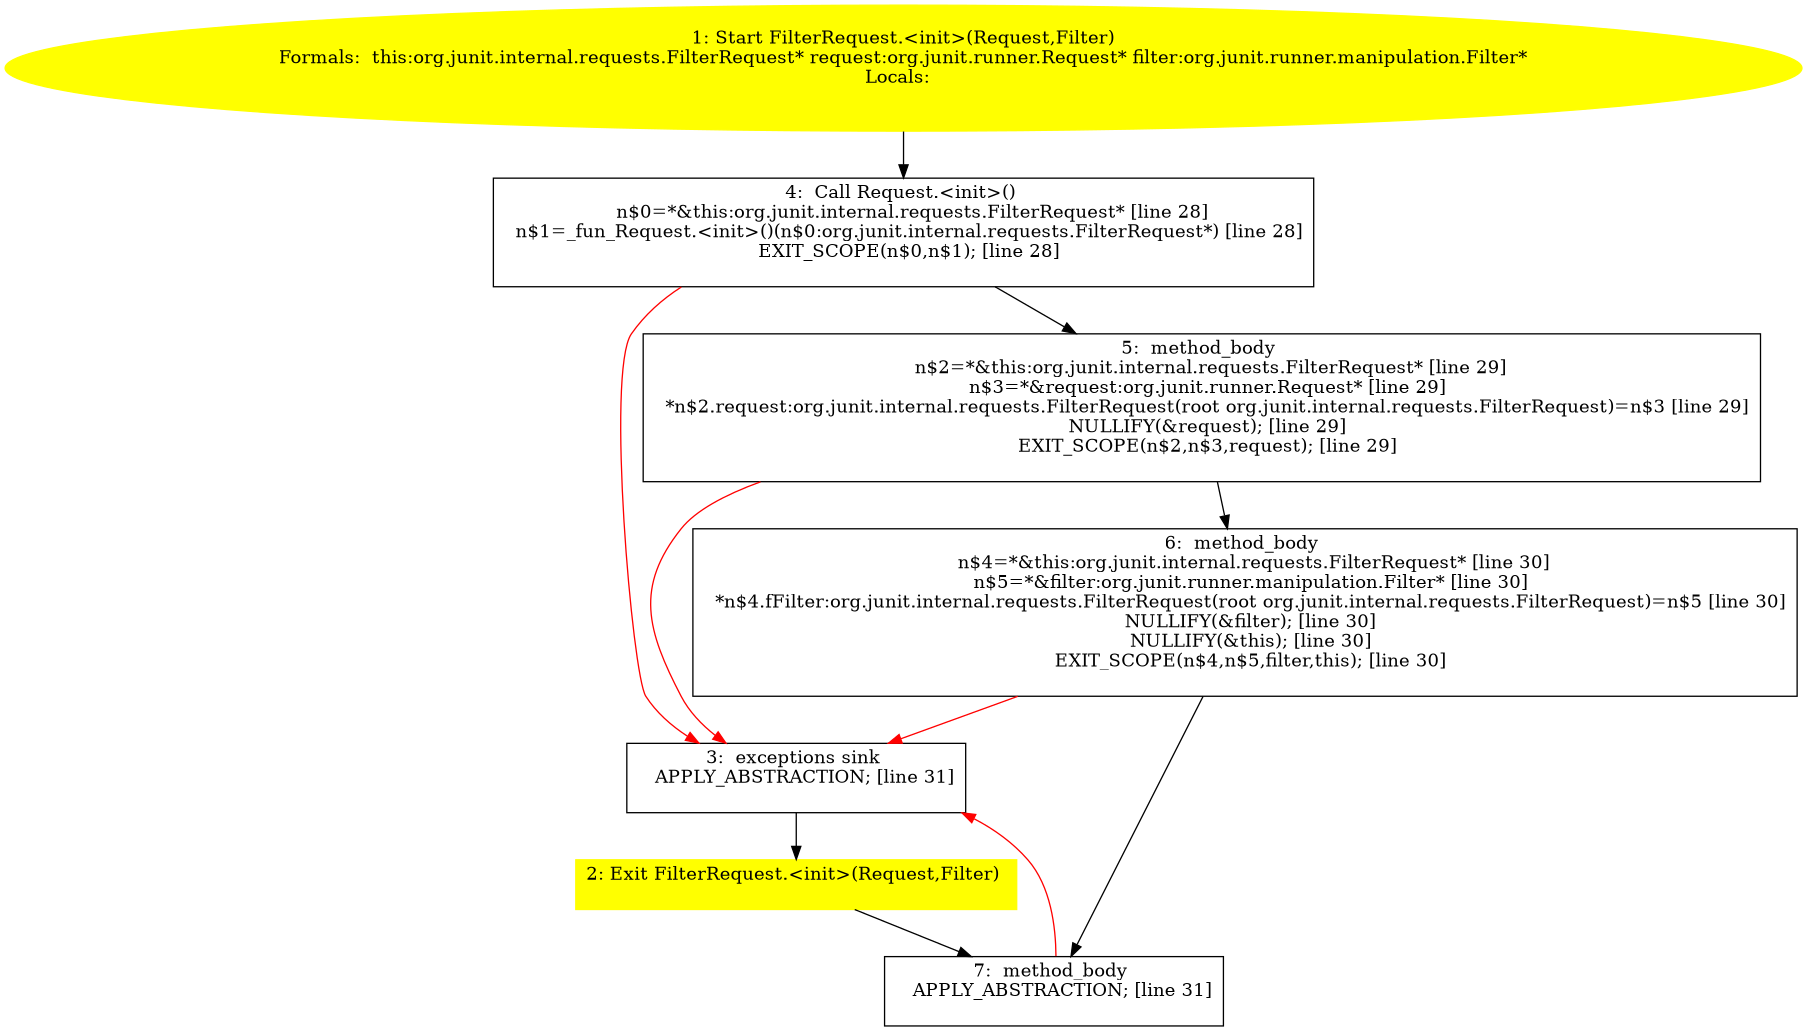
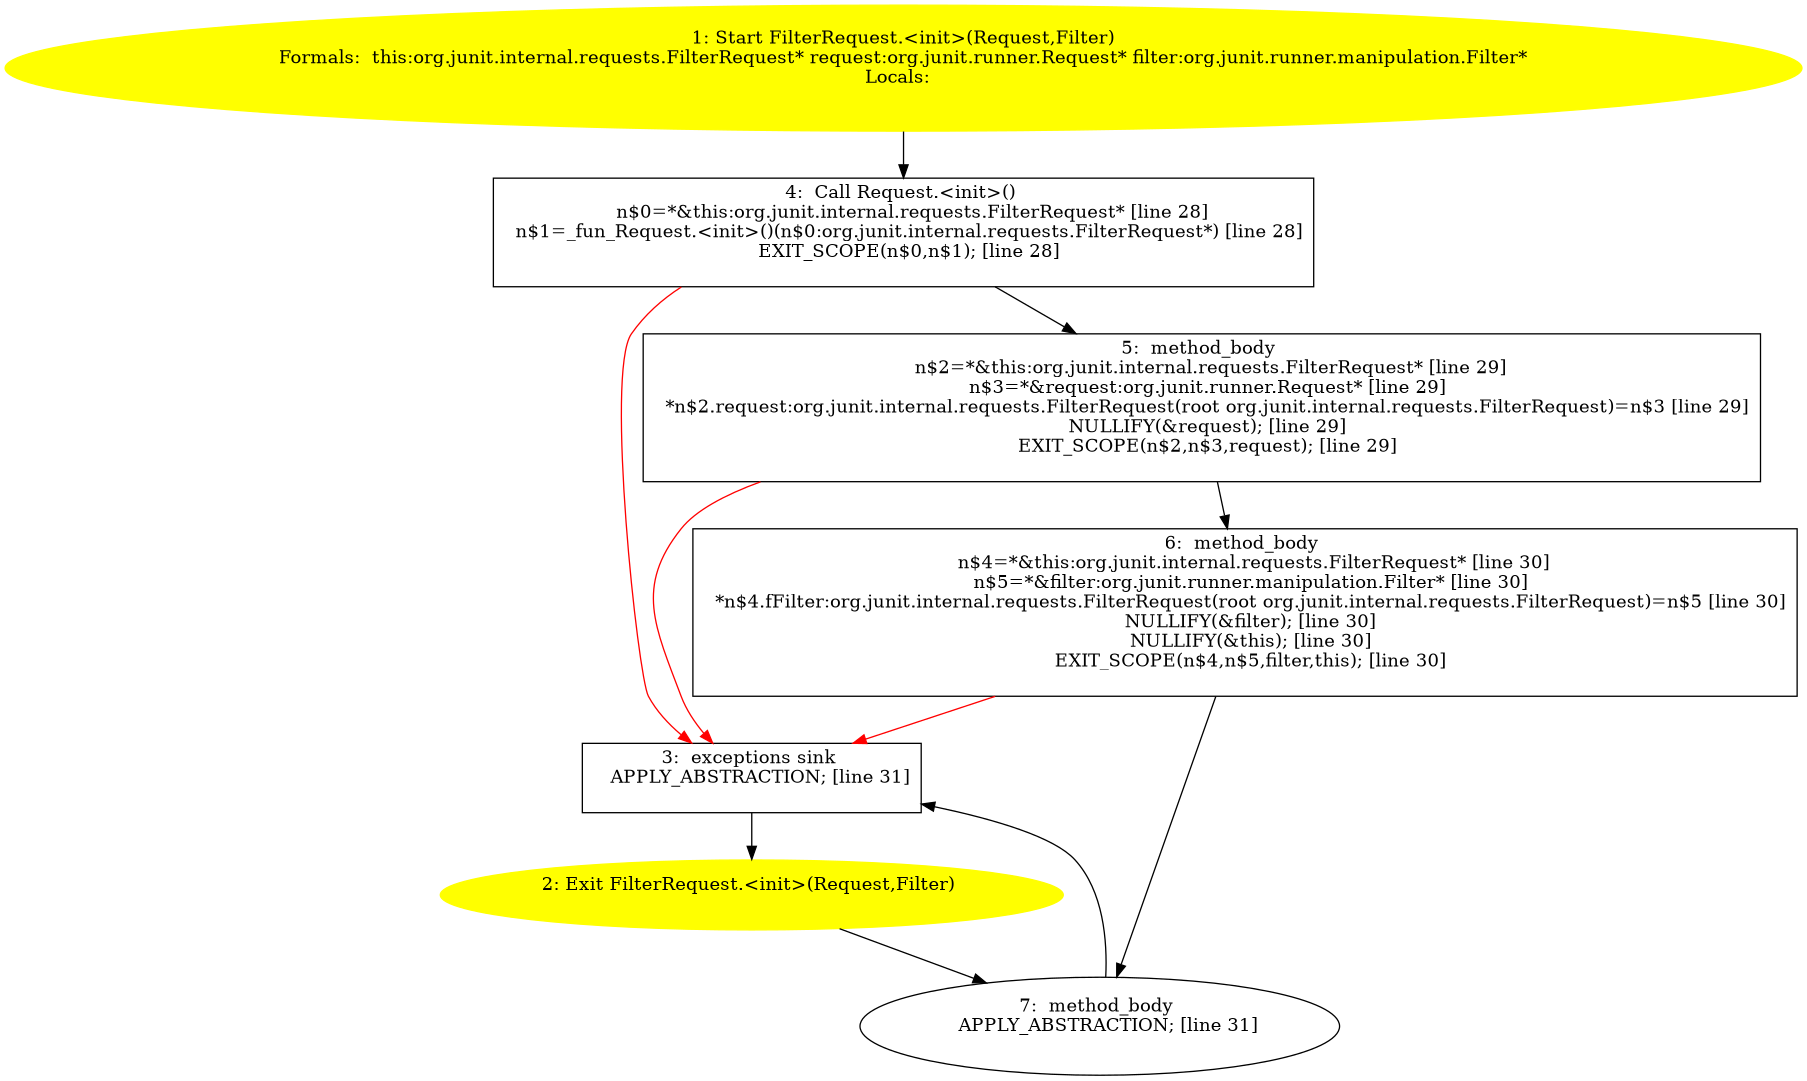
edge "7:  method_body APPLY_ABSTRACTION; [line 31]" -> "3:  exceptions sink APPLY_ABSTRACTION; [line 31]": color red -> black
node "2: Exit FilterRequest.<init>(Request,Filter)": shape box -> ellipse
node "7:  method_body APPLY_ABSTRACTION; [line 31]": shape box -> ellipse
